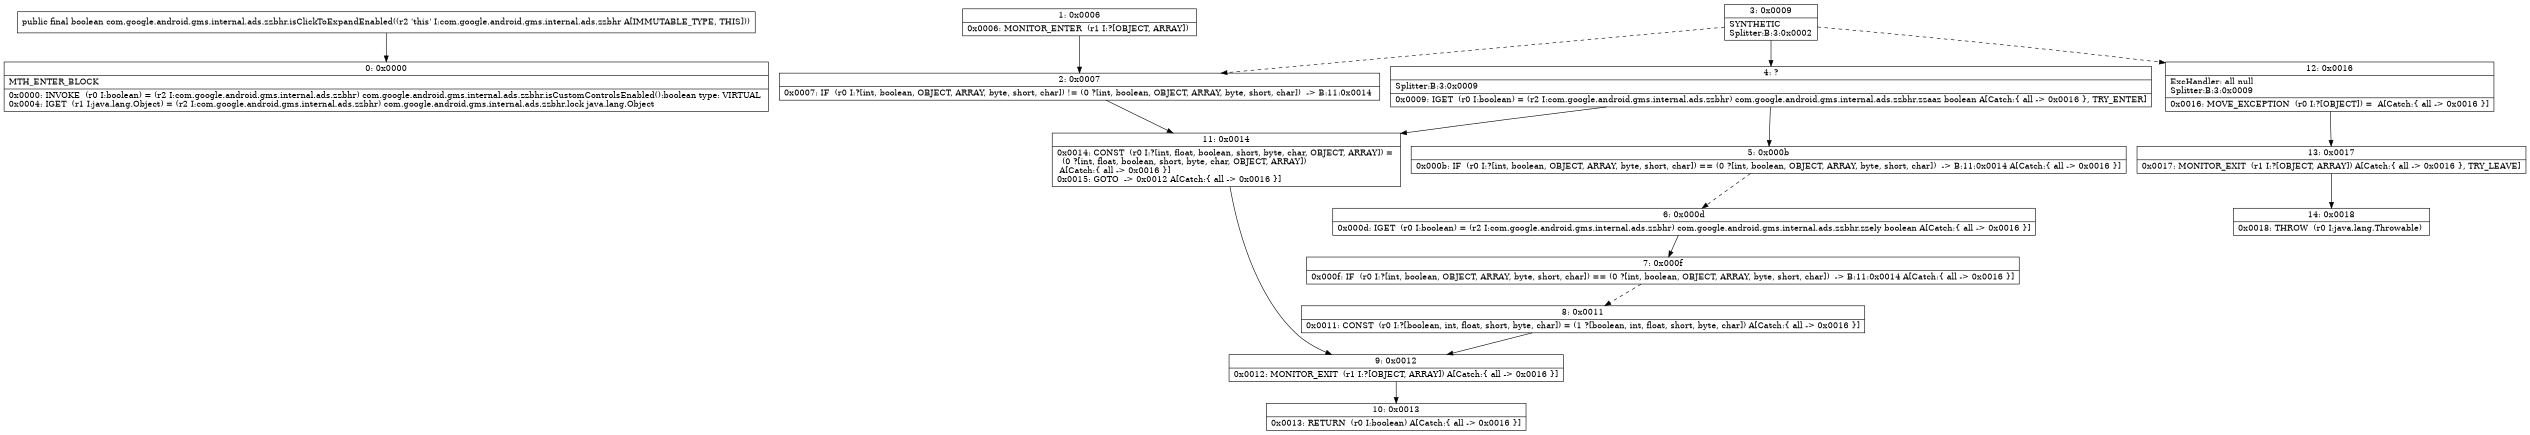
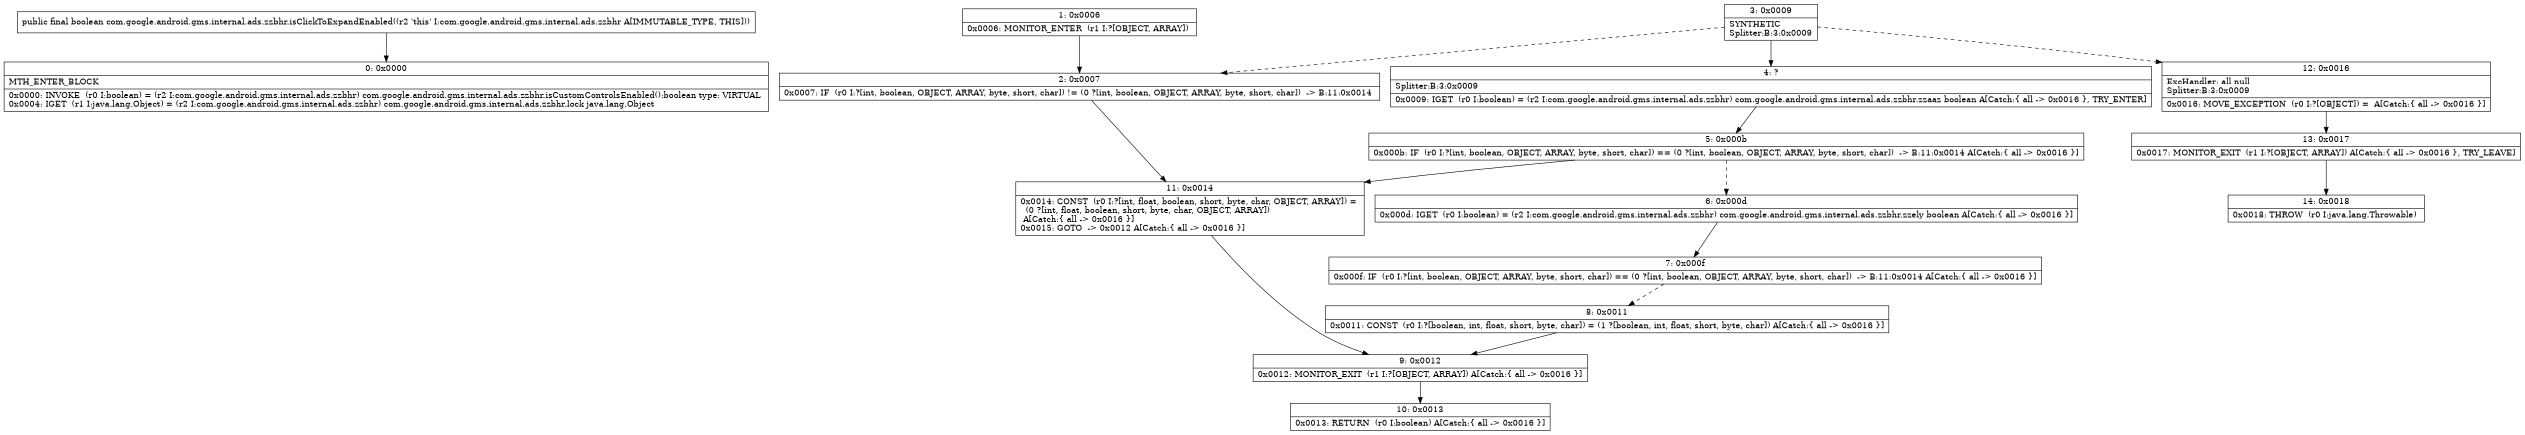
node "3: 0x0009": text "Splitter:B:3:0x0002" -> "Splitter:B:3:0x0009"
edge "4: ?" -> "11: 0x0014": now "5: 0x000b" -> "11: 0x0014"
